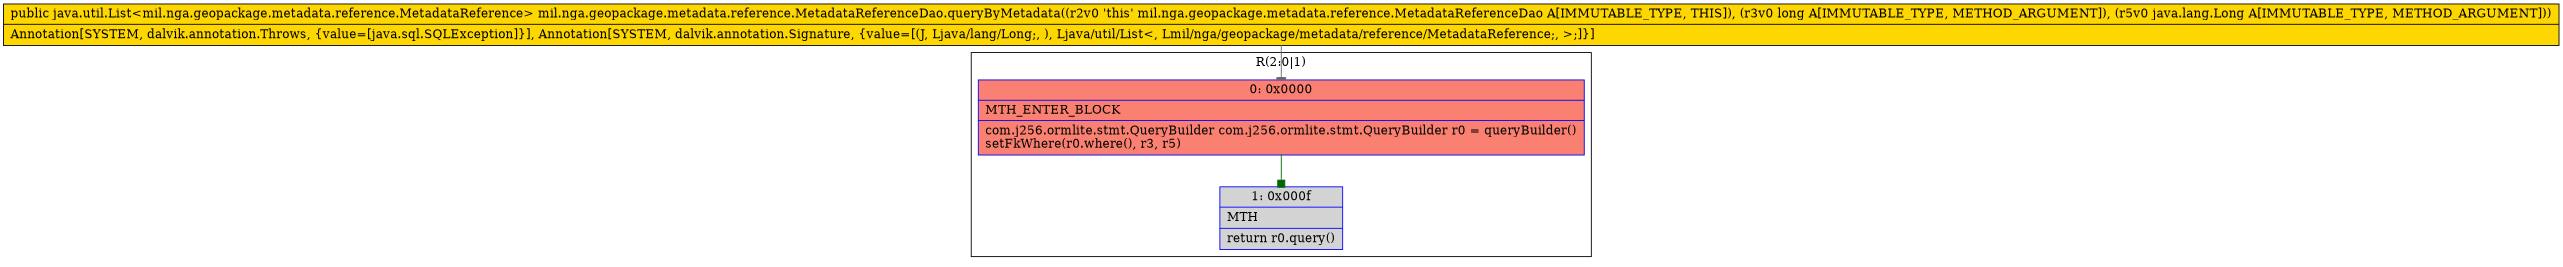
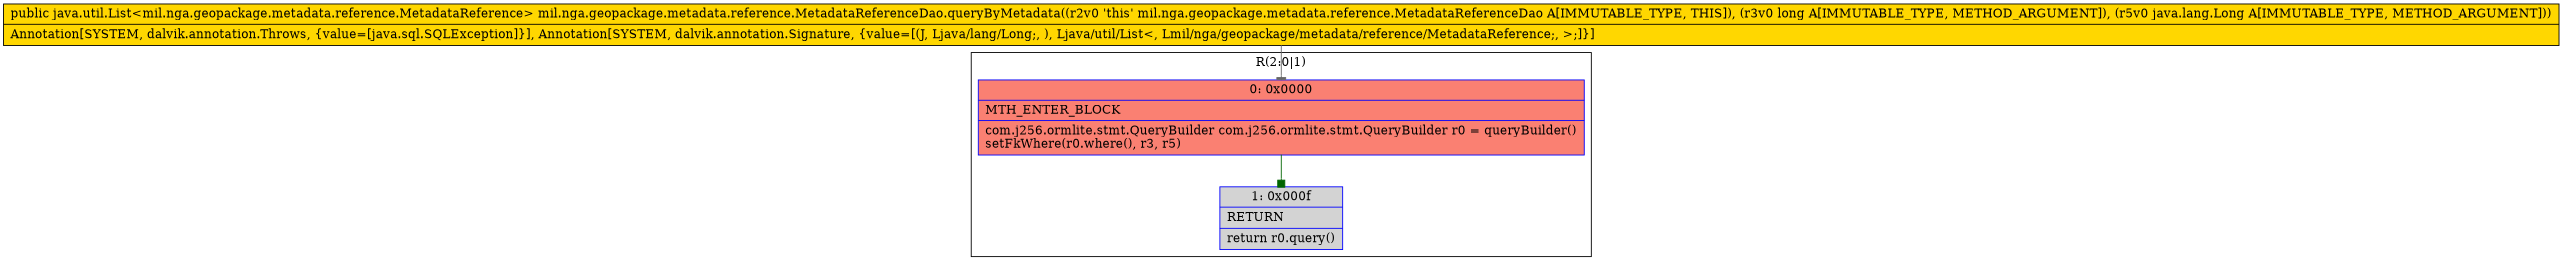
node "1: 0x000f": text "MTH" -> "RETURN"
